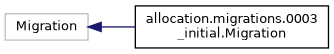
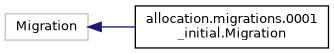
node "allocation.migrations.0003 _initial.Migration": label "allocation.migrations.0003 _initial.Migration" -> "allocation.migrations.0001 _initial.Migration"
